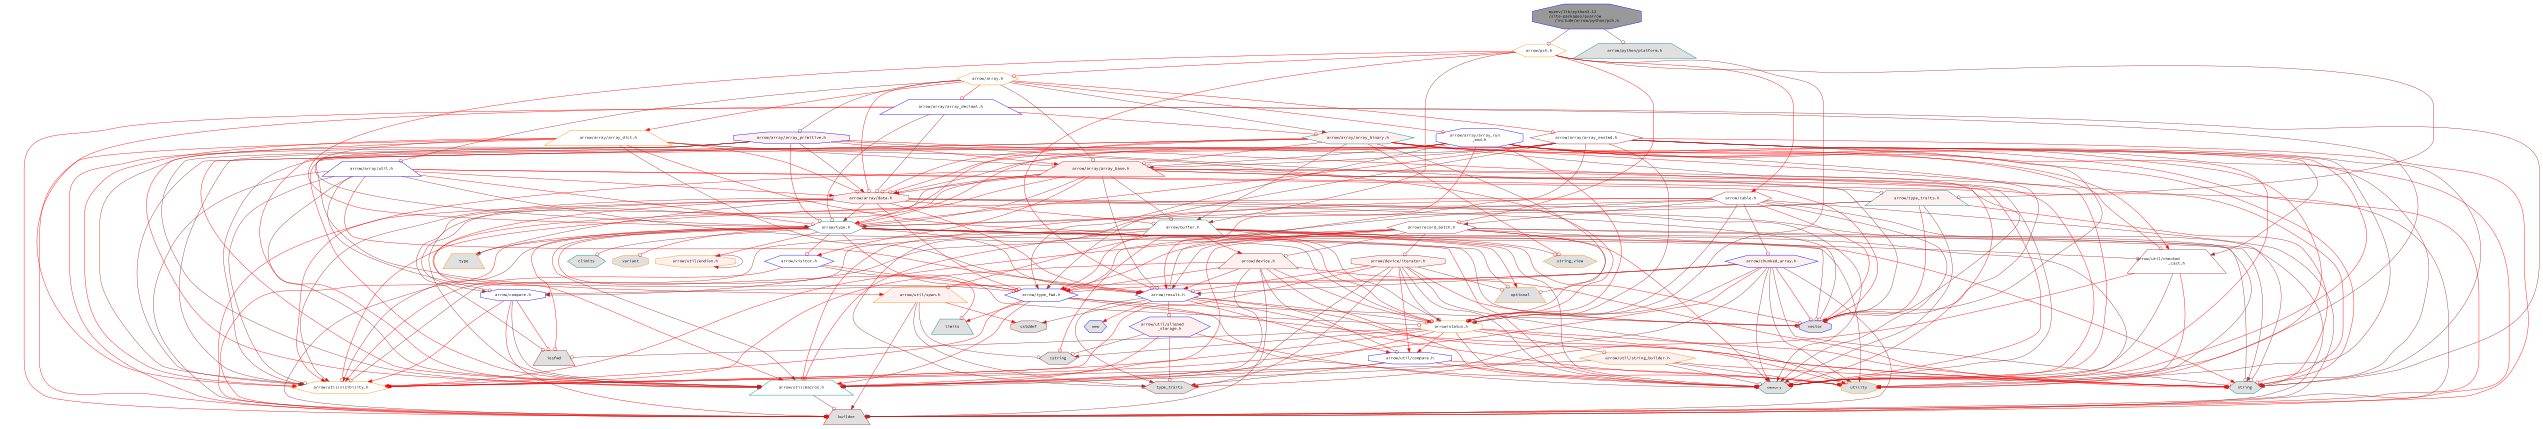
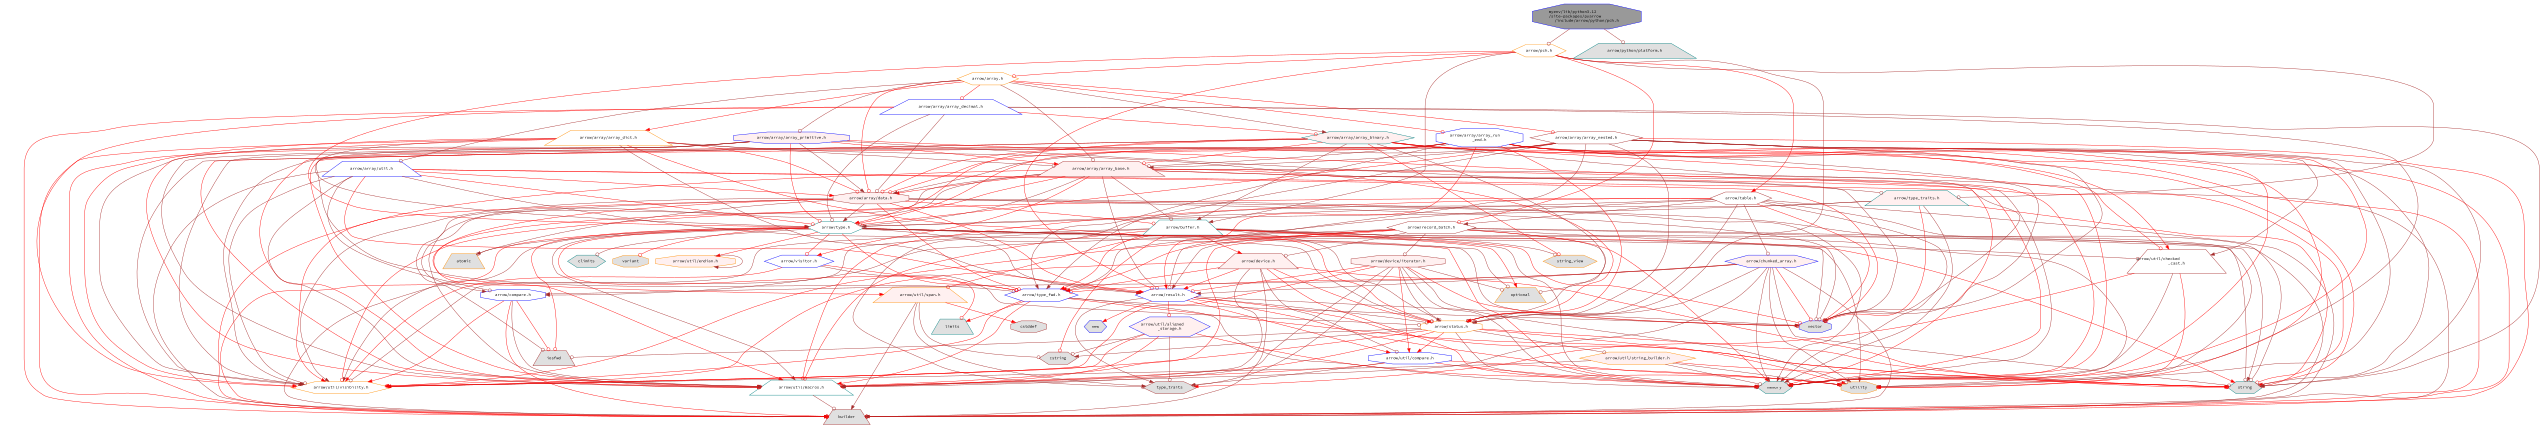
node "type": label "type" -> "atomic"
edge "arrow/result.h" -> "cstddef": now "arrow/result.h" -> "vector"
edge "arrow/chunked_array.h" -> "arrow/util/visibility.h": now "arrow/util/aligned _storage.h" -> "arrow/util/visibility.h"
